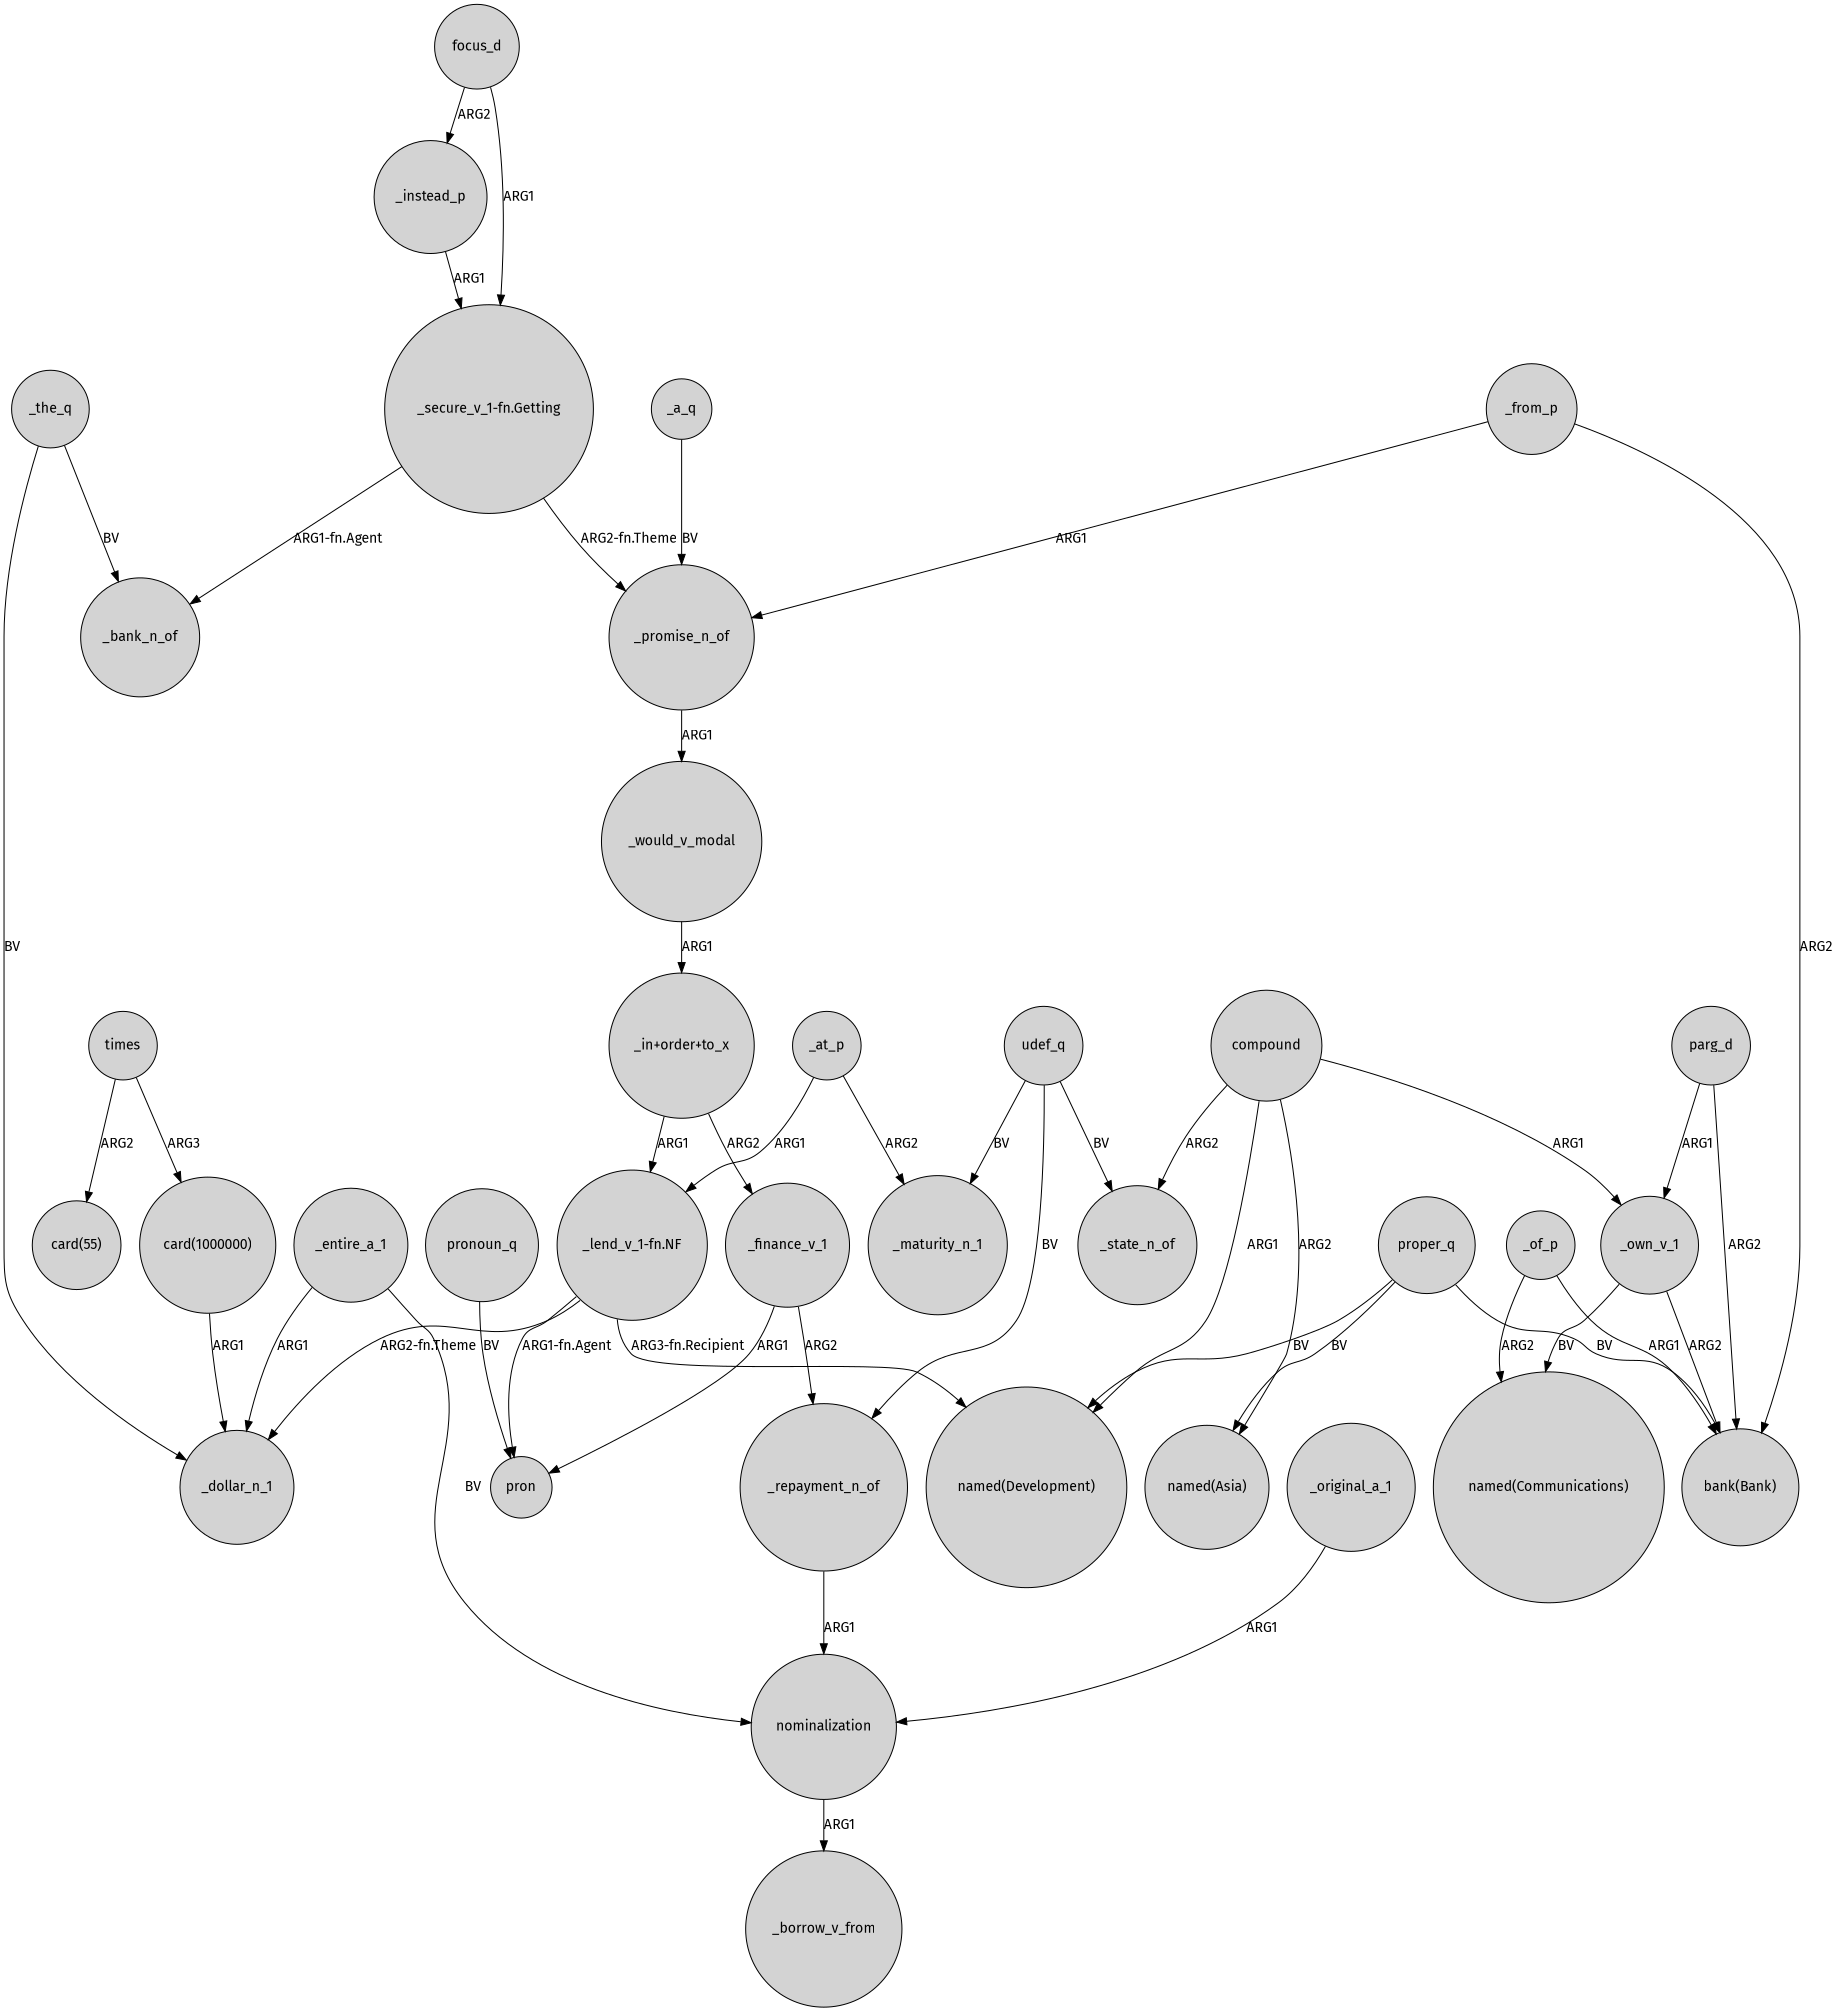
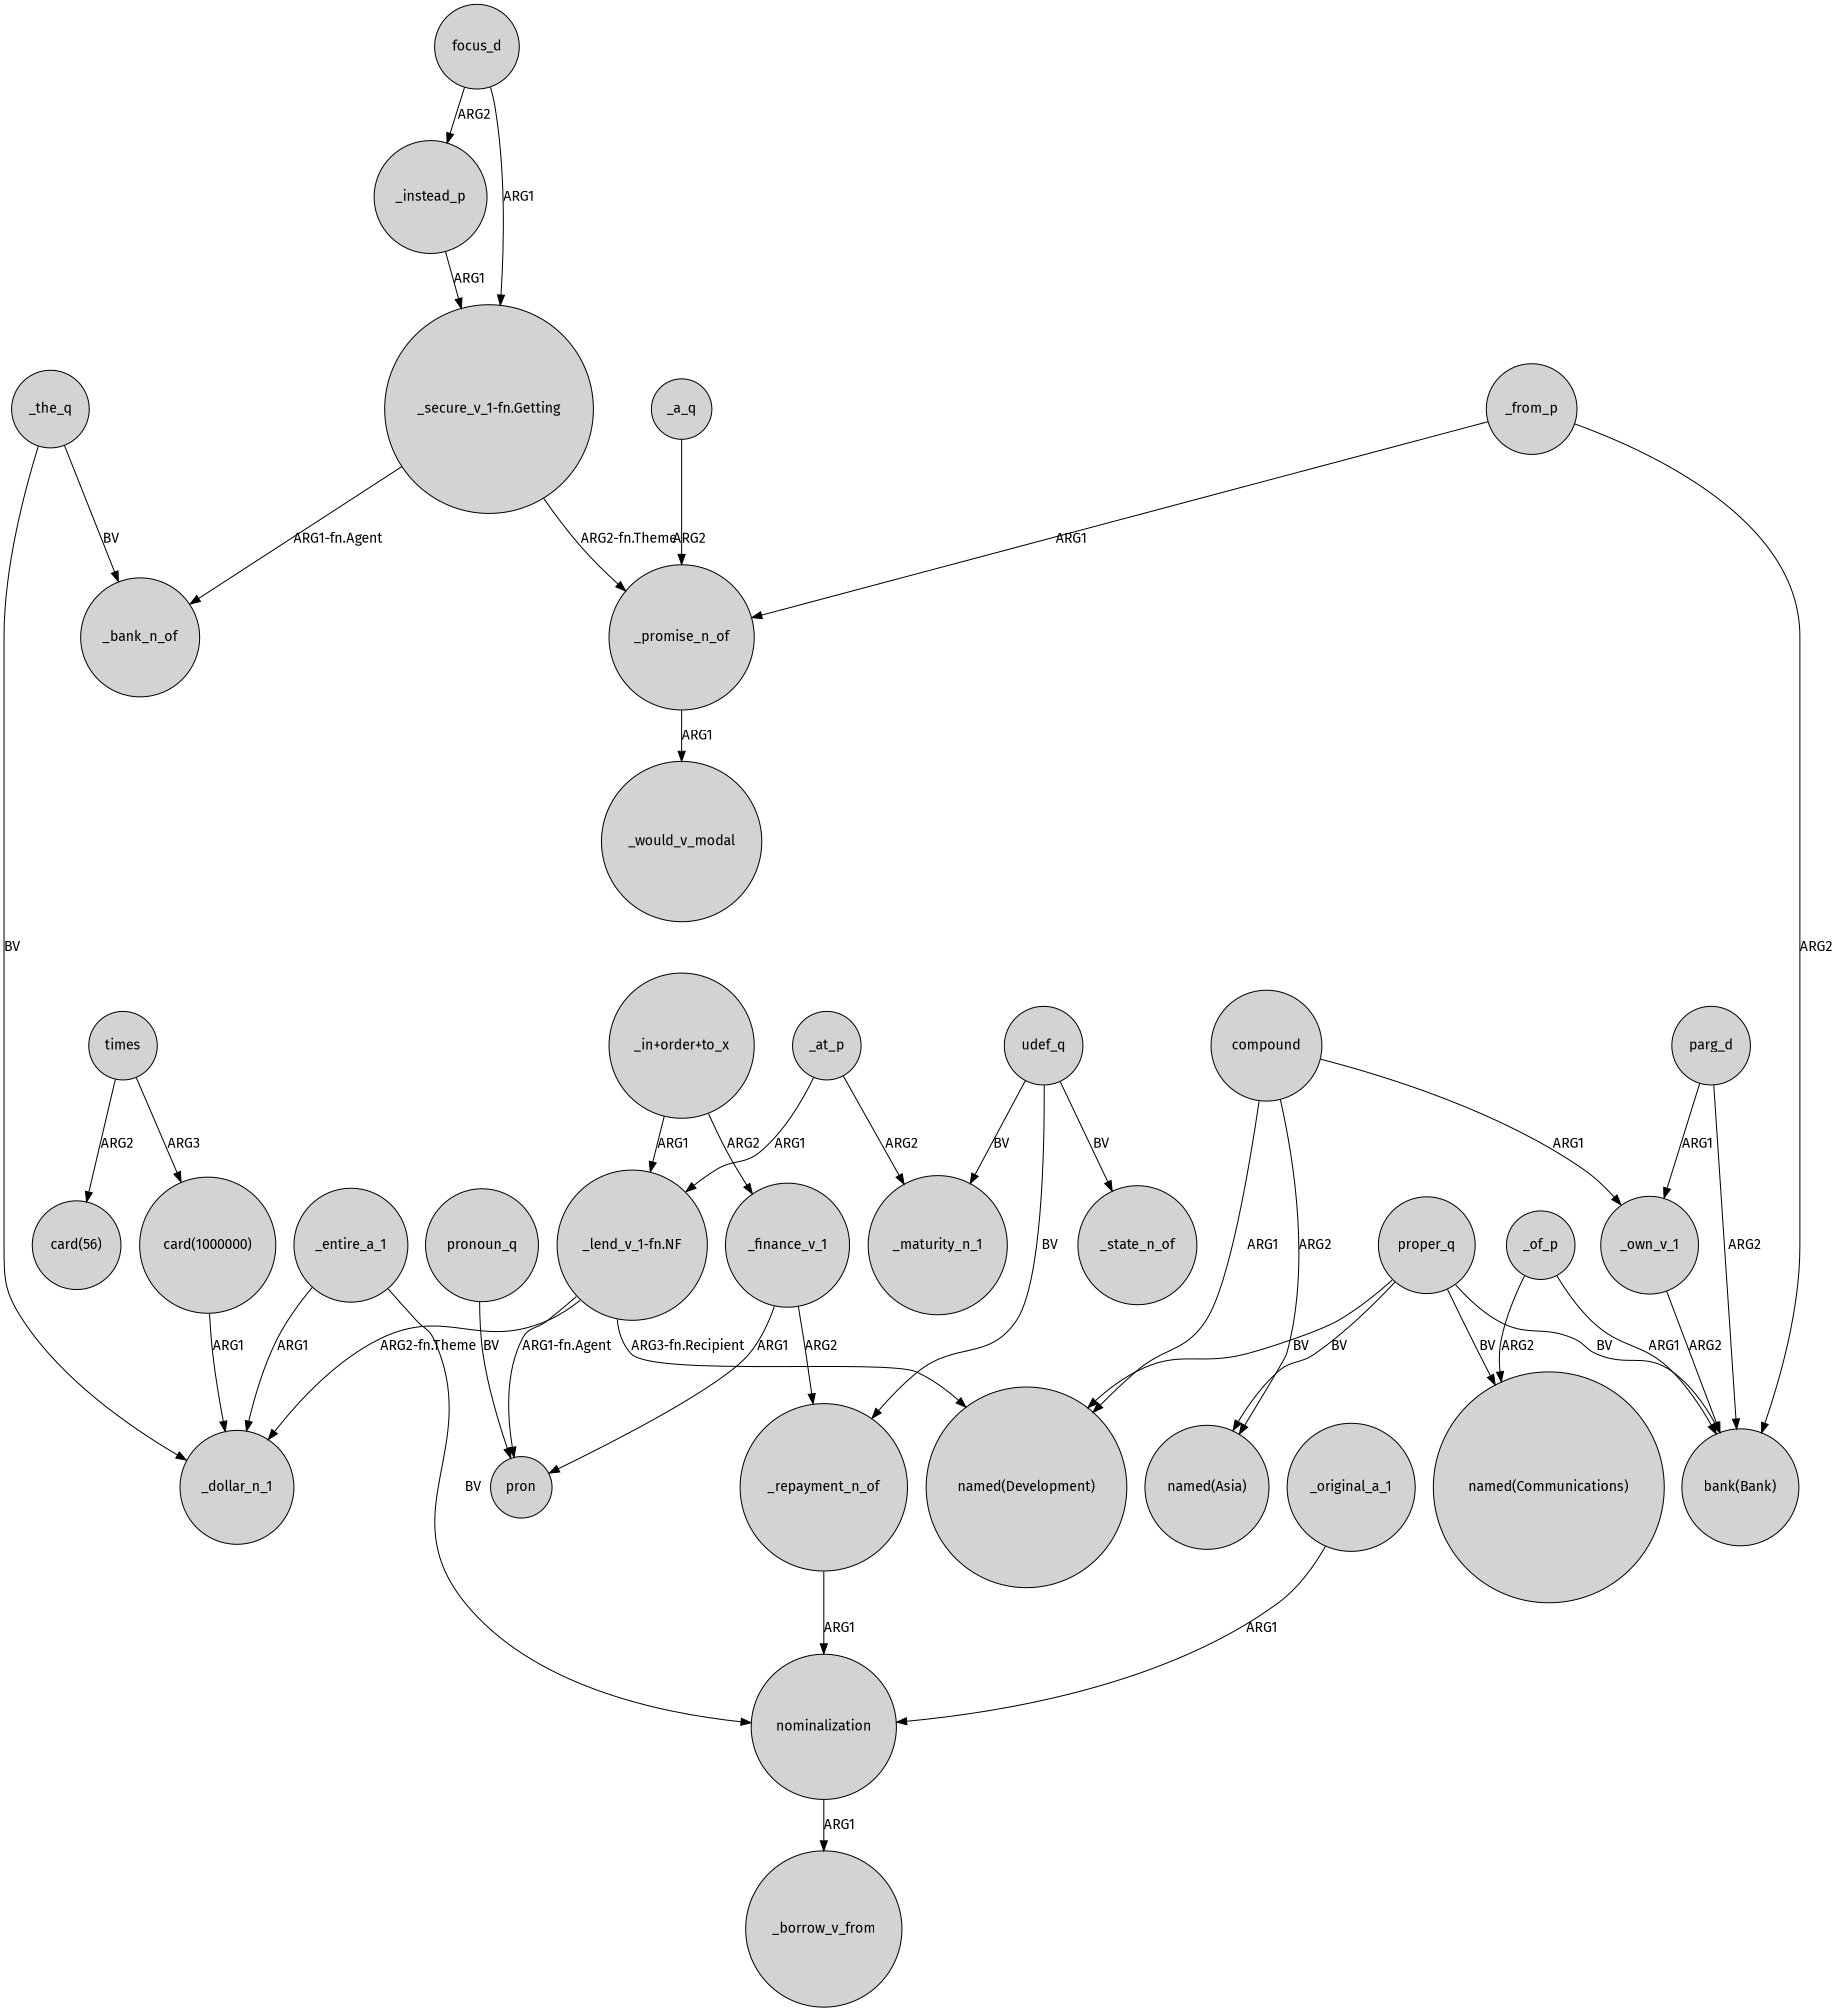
edge "_a_q" -> "_promise_n_of": label "BV" -> "ARG2"
edge "_would_v_modal" -> "_in+order+to_x": removed, label "ARG1"
edge "compound" -> "_state_n_of": removed, label "ARG2"
node "card(55)": label "card(55)" -> "card(56)"
edge "_own_v_1" -> "named(Communications)": now "proper_q" -> "named(Communications)"
